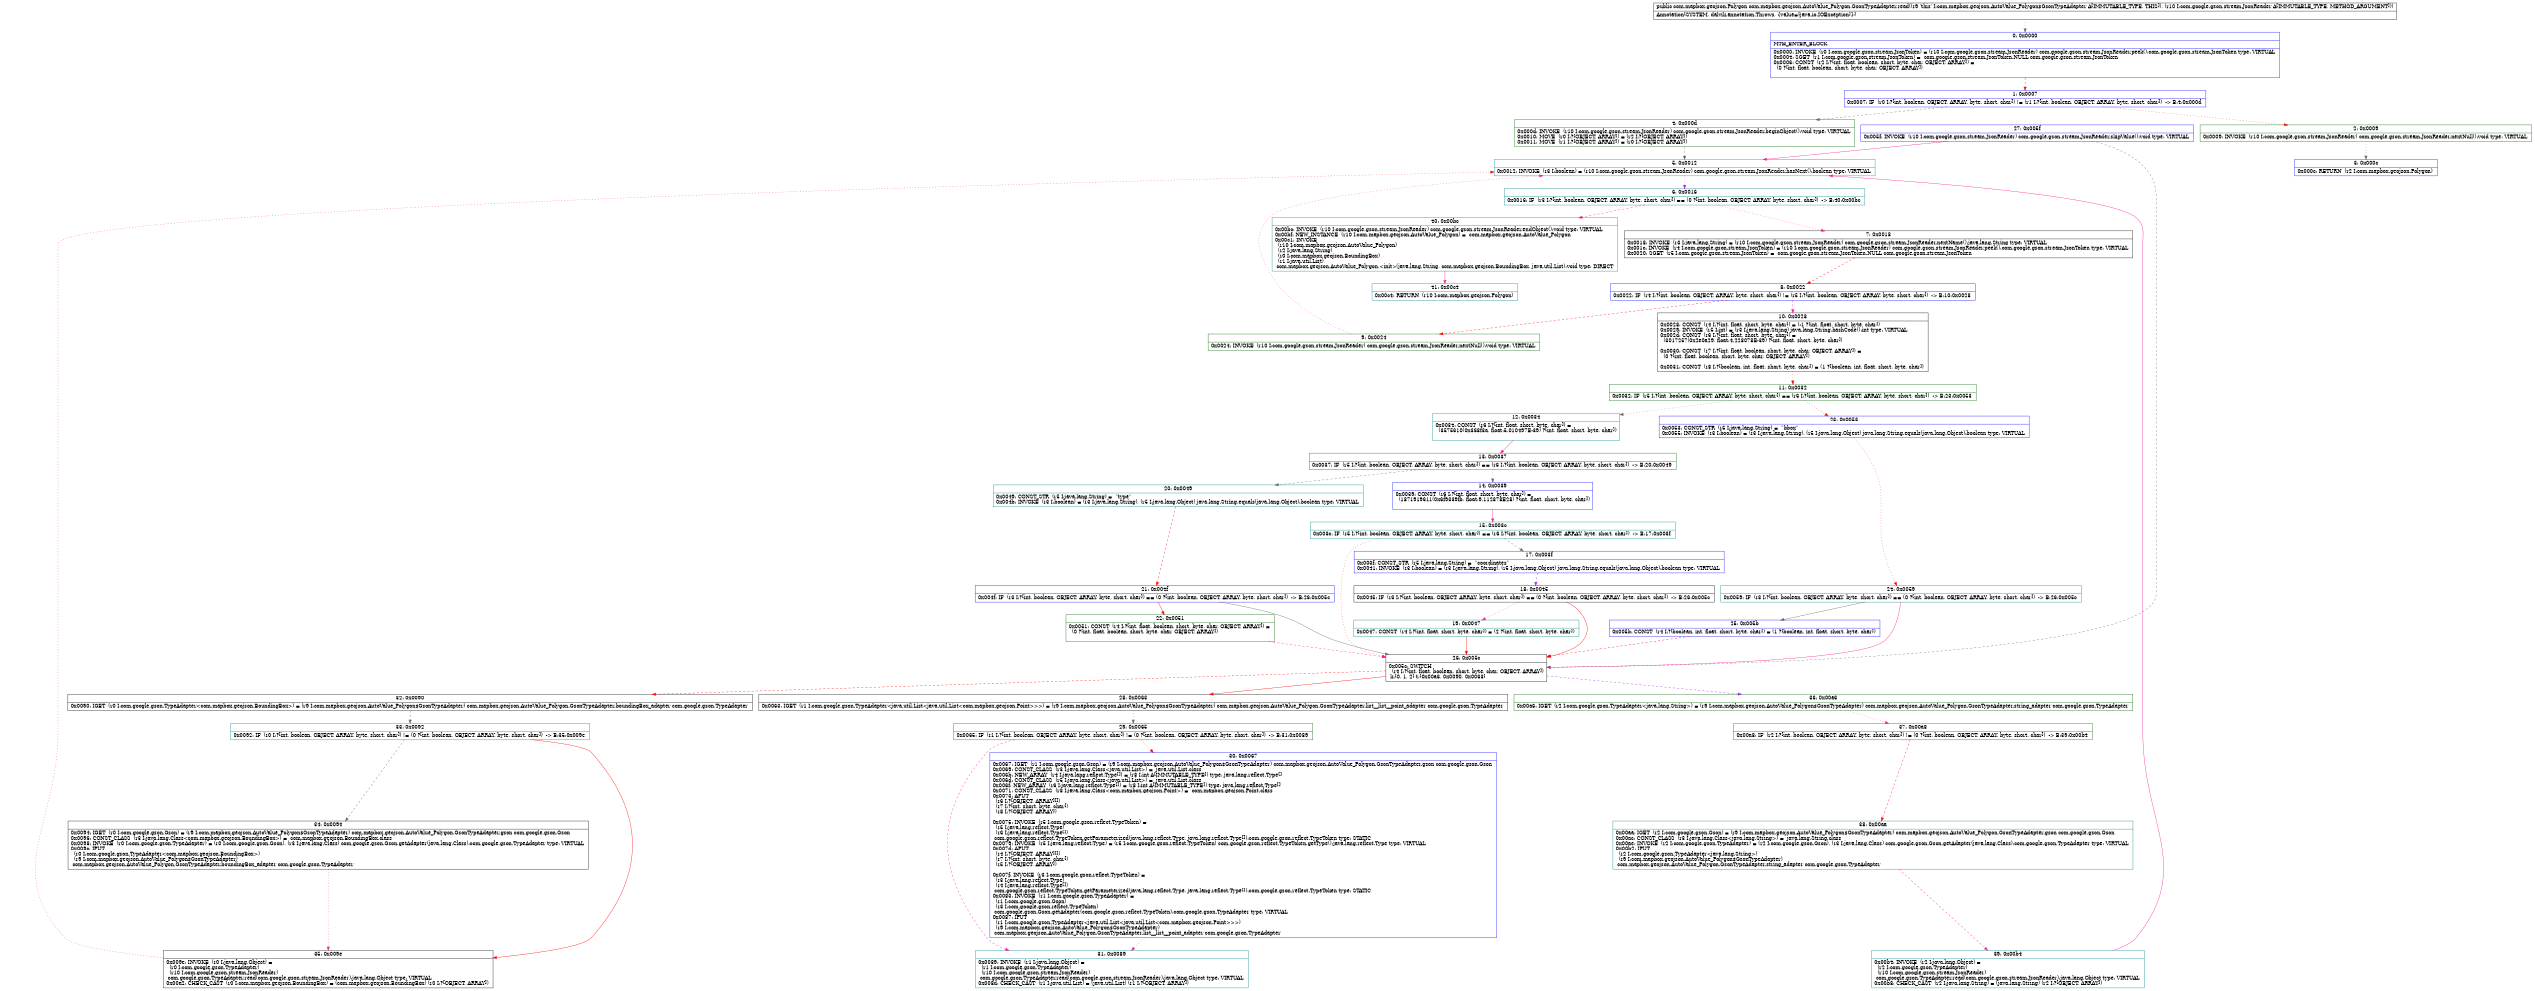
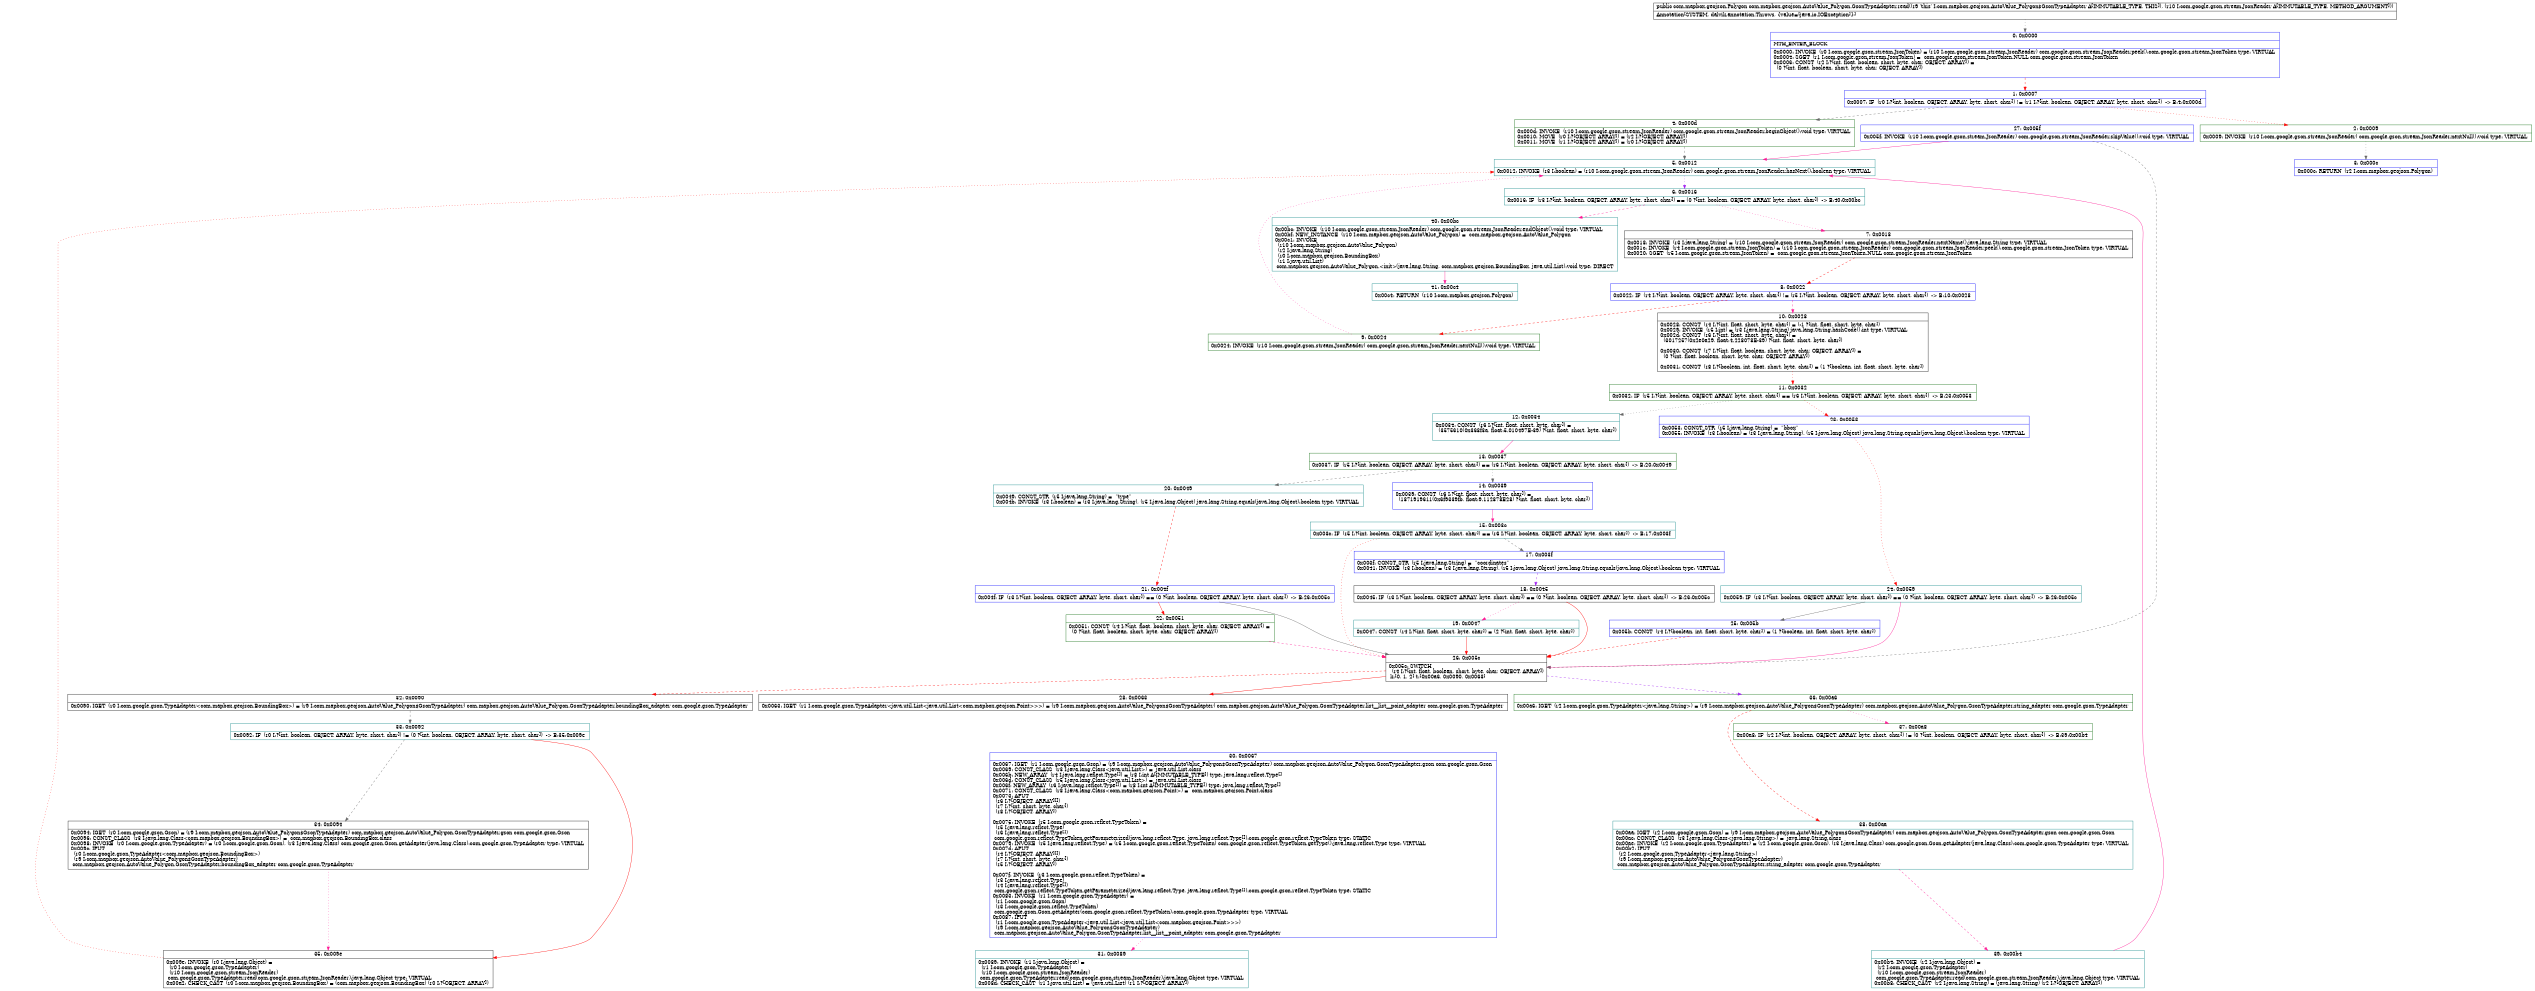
node "29: 0x0065": removed
edge "37: 0x00a8" -> "38: 0x00aa": now "36: 0x00a6" -> "38: 0x00aa"
